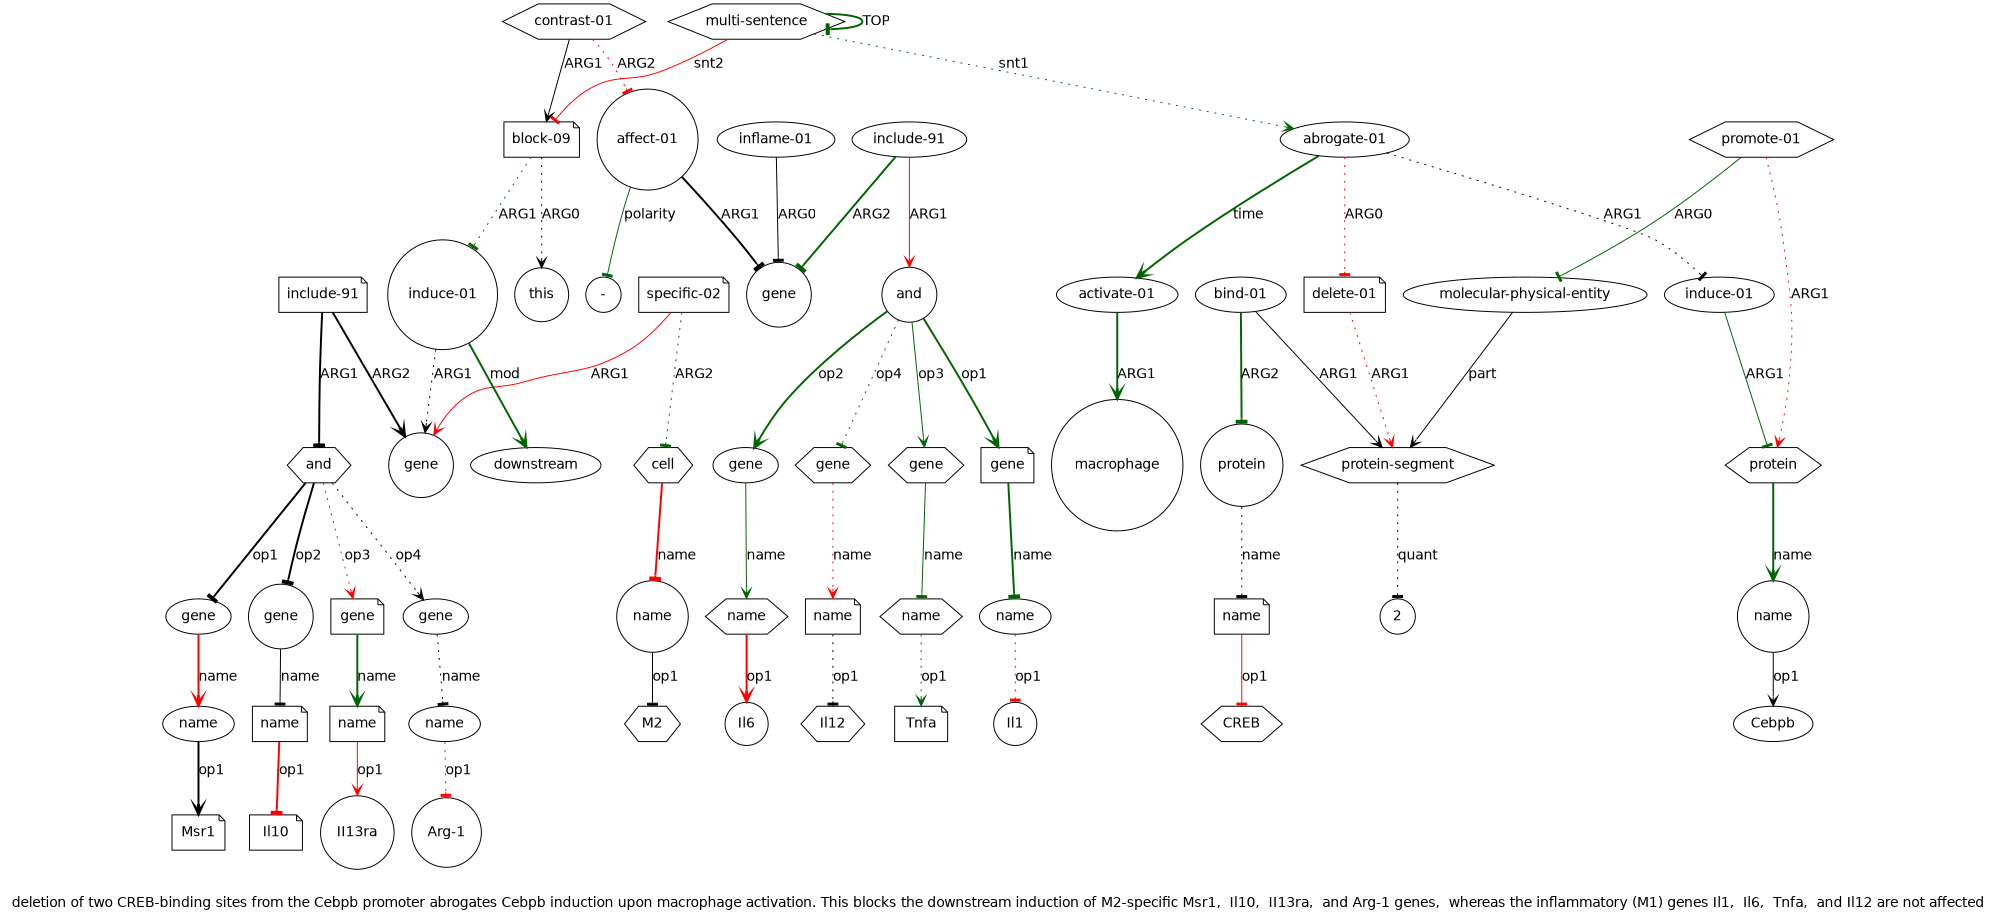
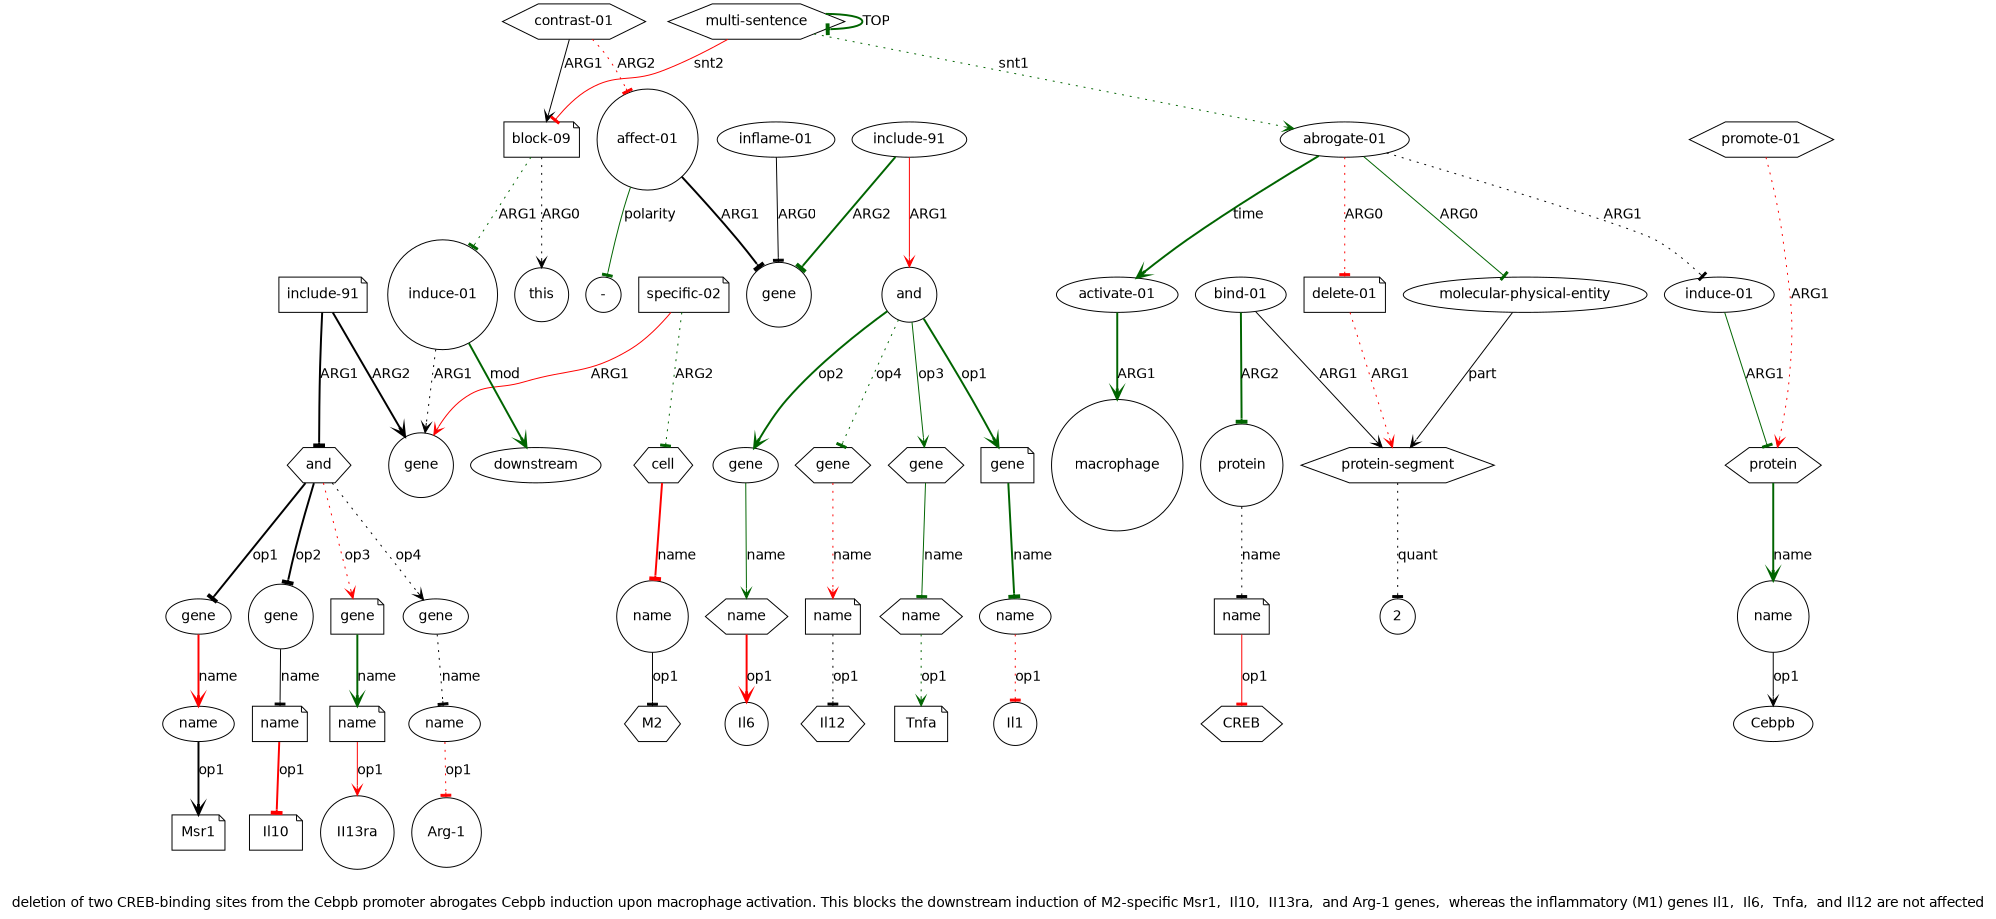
edge "promote-01" -> "molecular-physical-entity": now "abrogate-01" -> "molecular-physical-entity"
